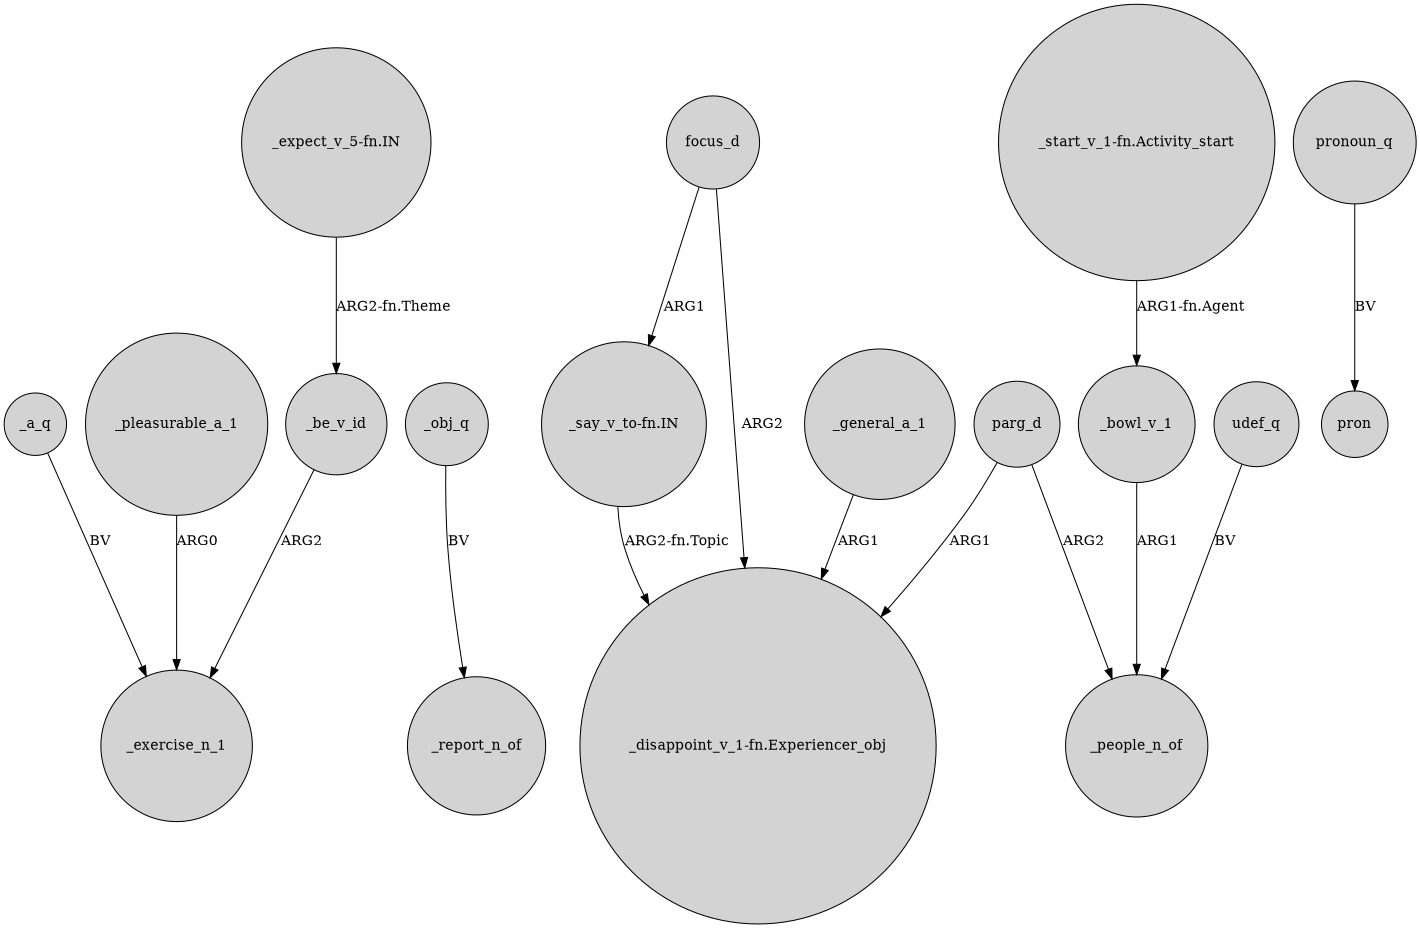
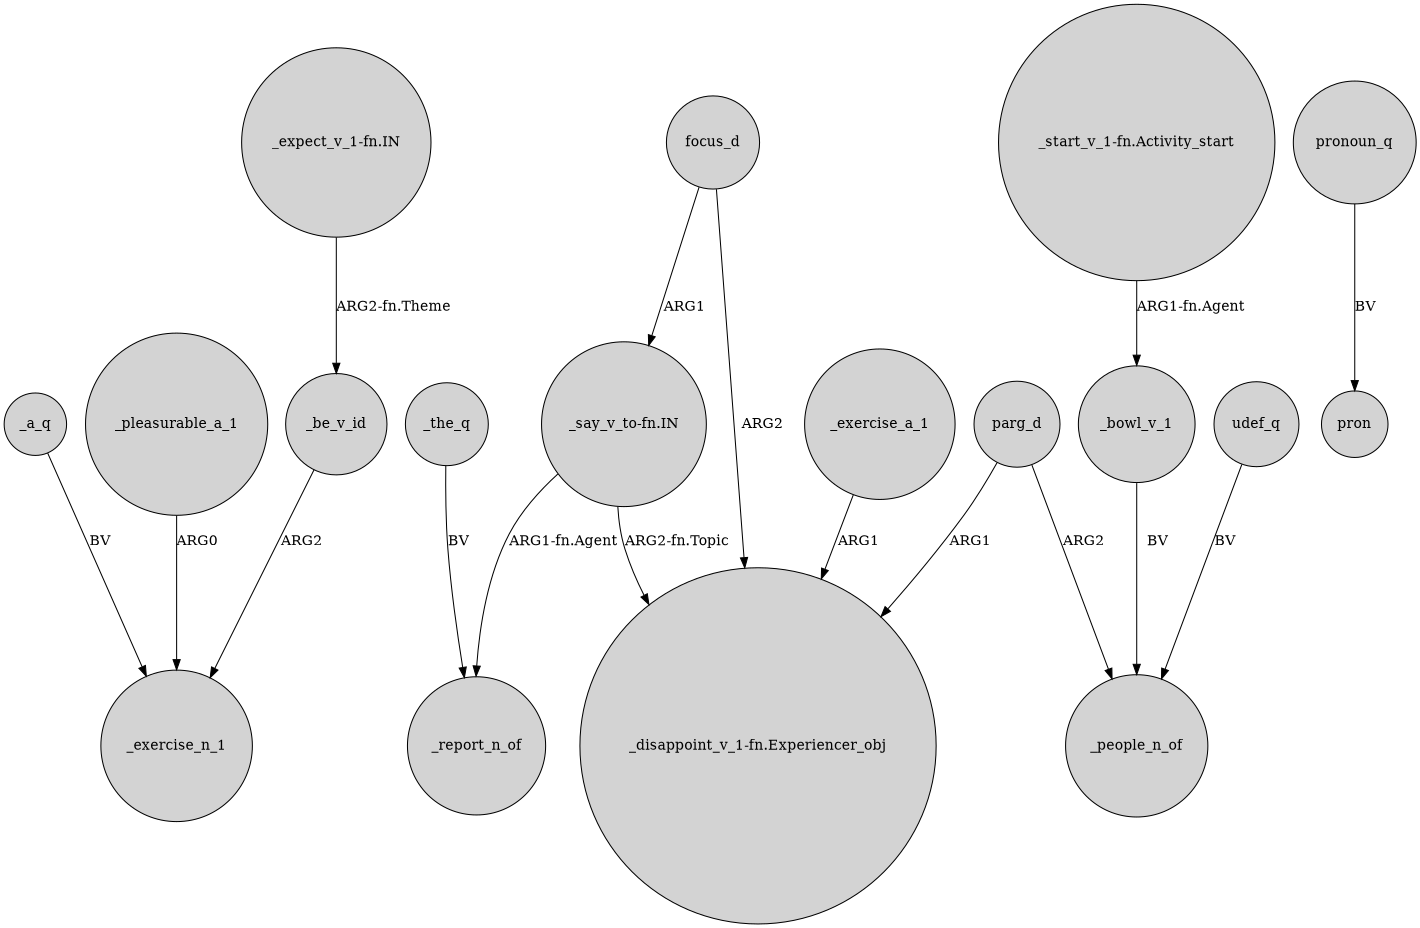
node "_expect_v_5-fn.IN": label "_expect_v_5-fn.IN" -> "_expect_v_1-fn.IN"
node "_obj_q": label "_obj_q" -> "_the_q"
node "_general_a_1": label "_general_a_1" -> "_exercise_a_1"
edge "_bowl_v_1" -> "_people_n_of": label "ARG1" -> "BV"
edge "_say_v_to-fn.IN" -> "_report_n_of": added, label "ARG1-fn.Agent"
